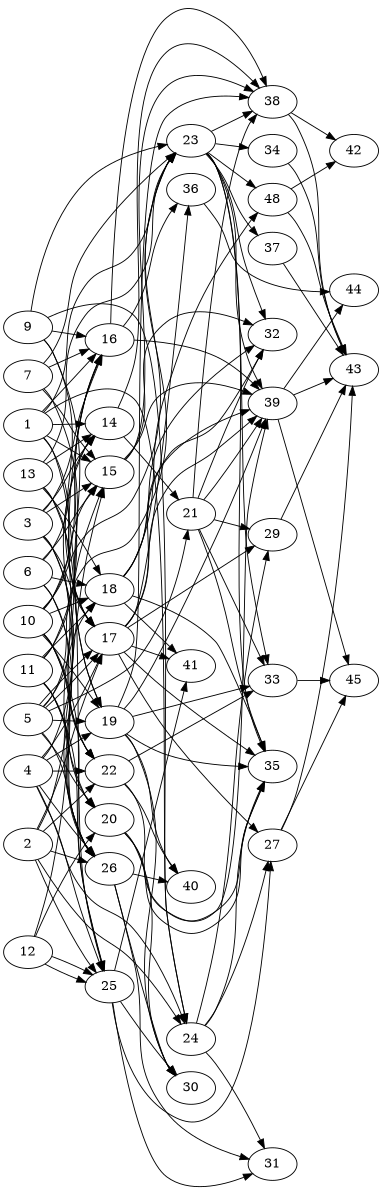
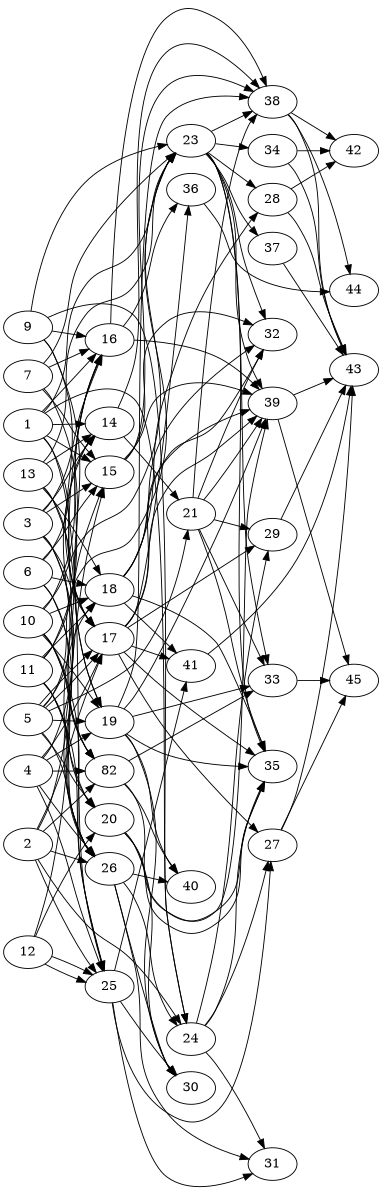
edge "34" -> "42": added
node "48": label "48" -> "28"
edge "39" -> "44": now "38" -> "44"
edge "41" -> "43": added
edge "10" -> "15": removed
node "22": label "22" -> "82"
edge "4" -> "24": now "26" -> "24"
